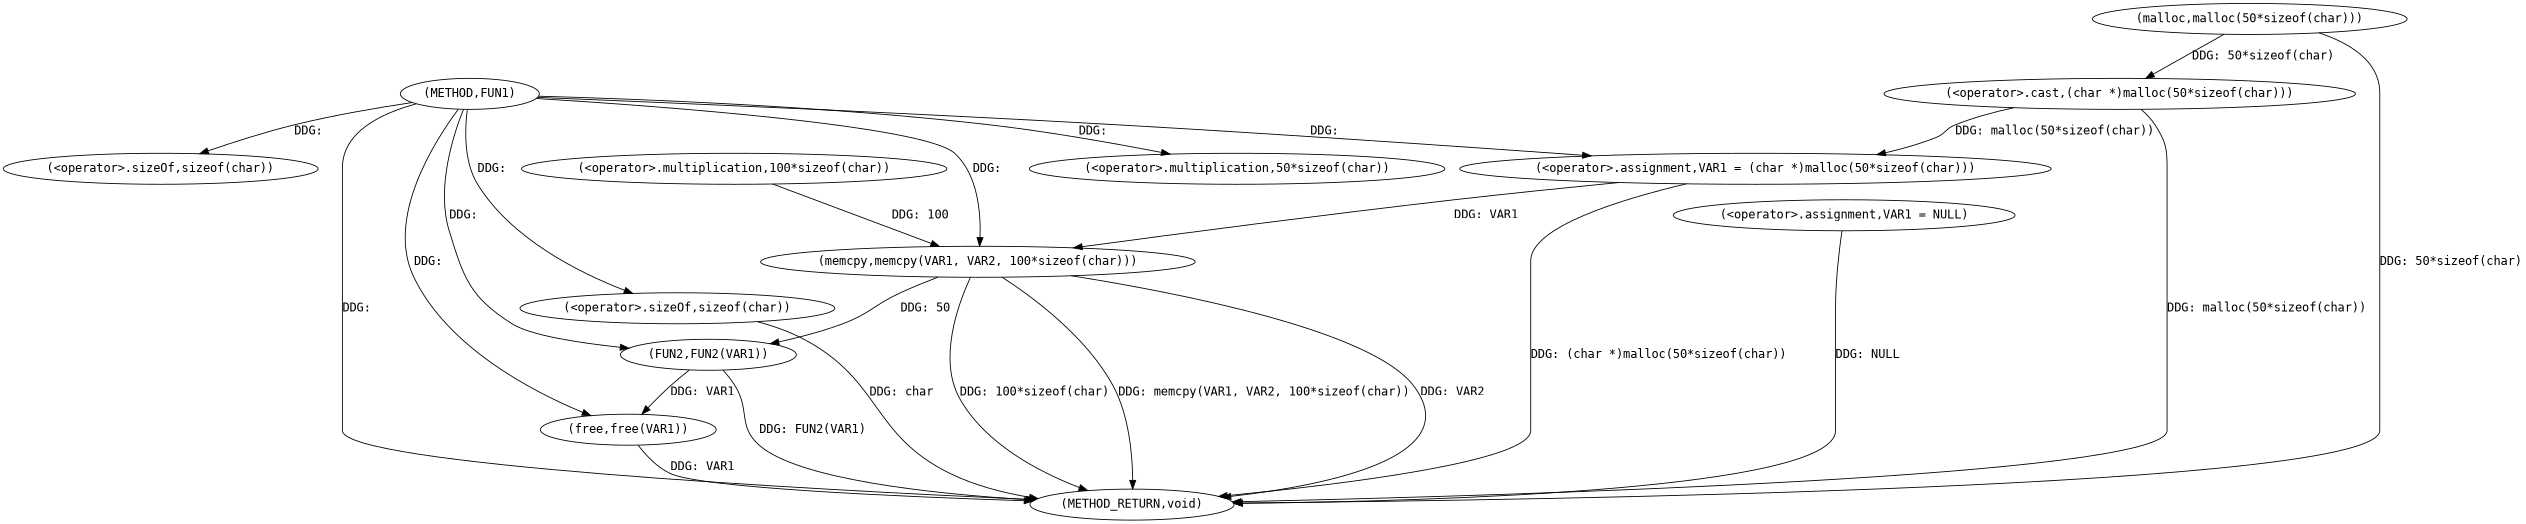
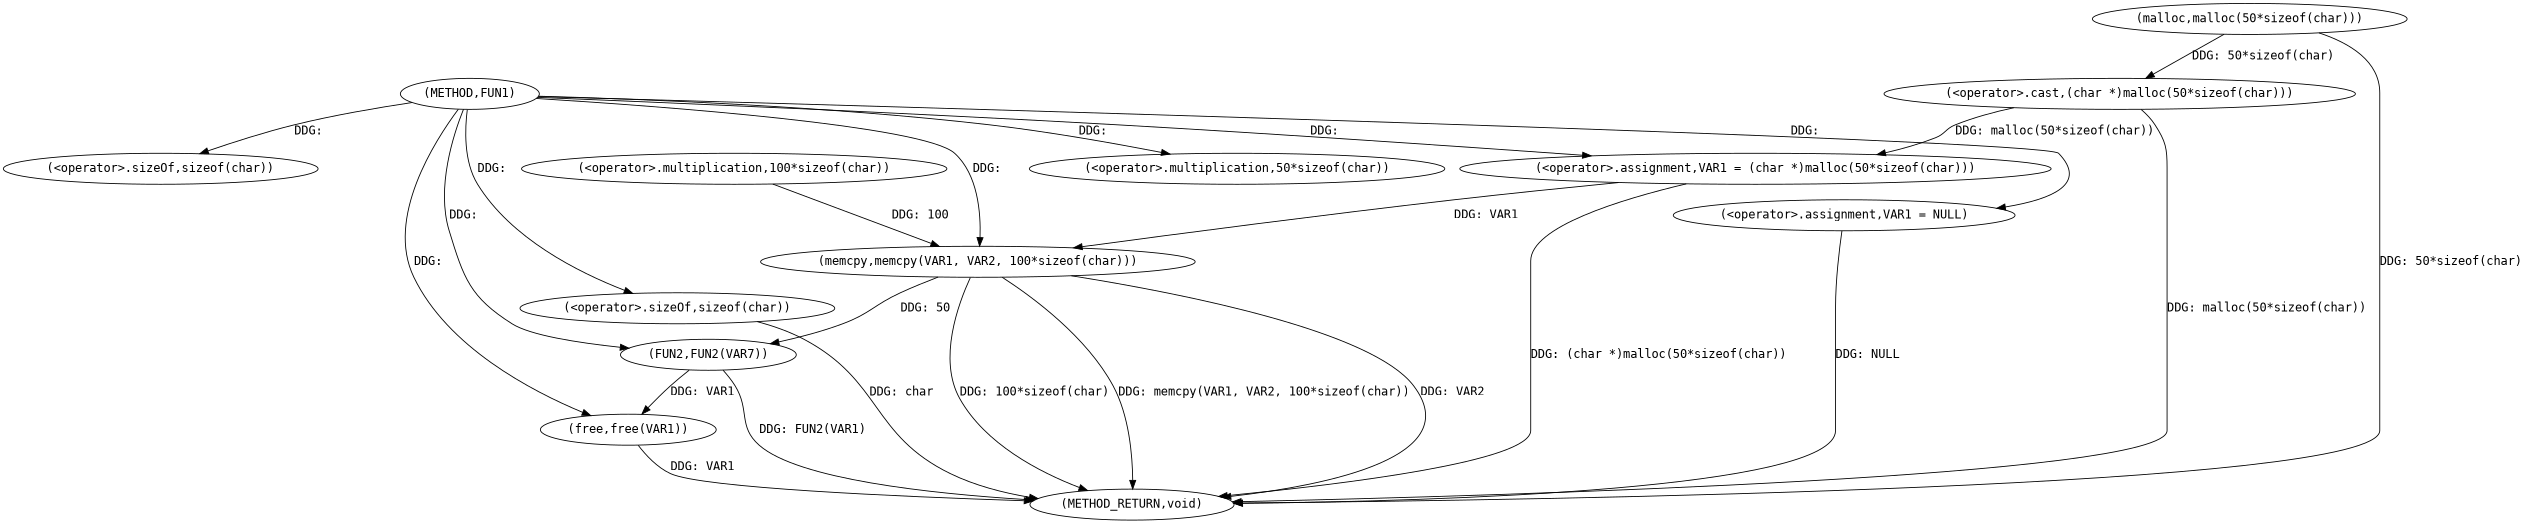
node "(FUN2,FUN2(VAR1))": label "(FUN2,FUN2(VAR1))" -> "(FUN2,FUN2(VAR7))"
edge "(METHOD,FUN1)" -> "(METHOD_RETURN,void)": now "(METHOD,FUN1)" -> "(<operator>.assignment,VAR1 = NULL)"
